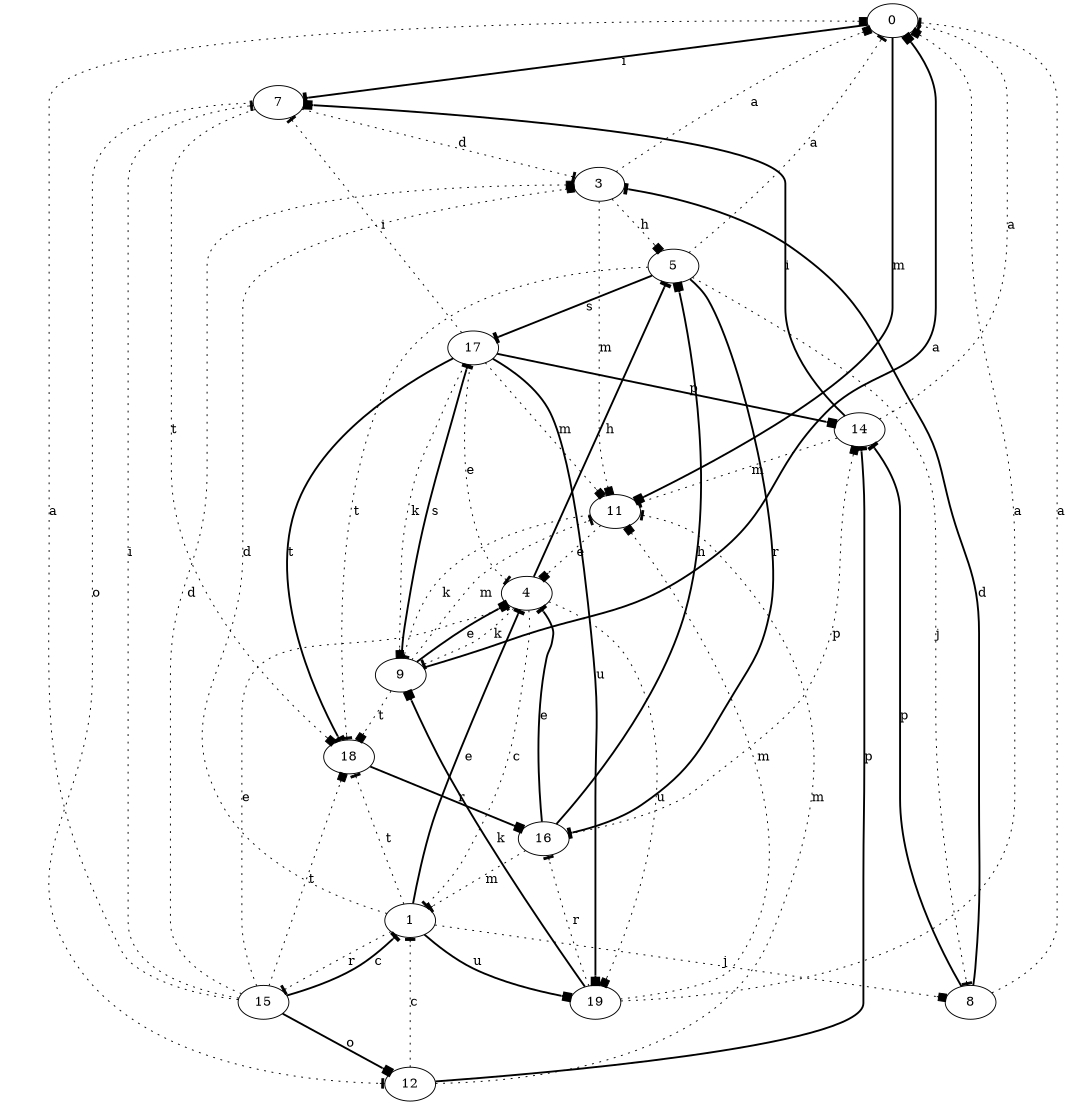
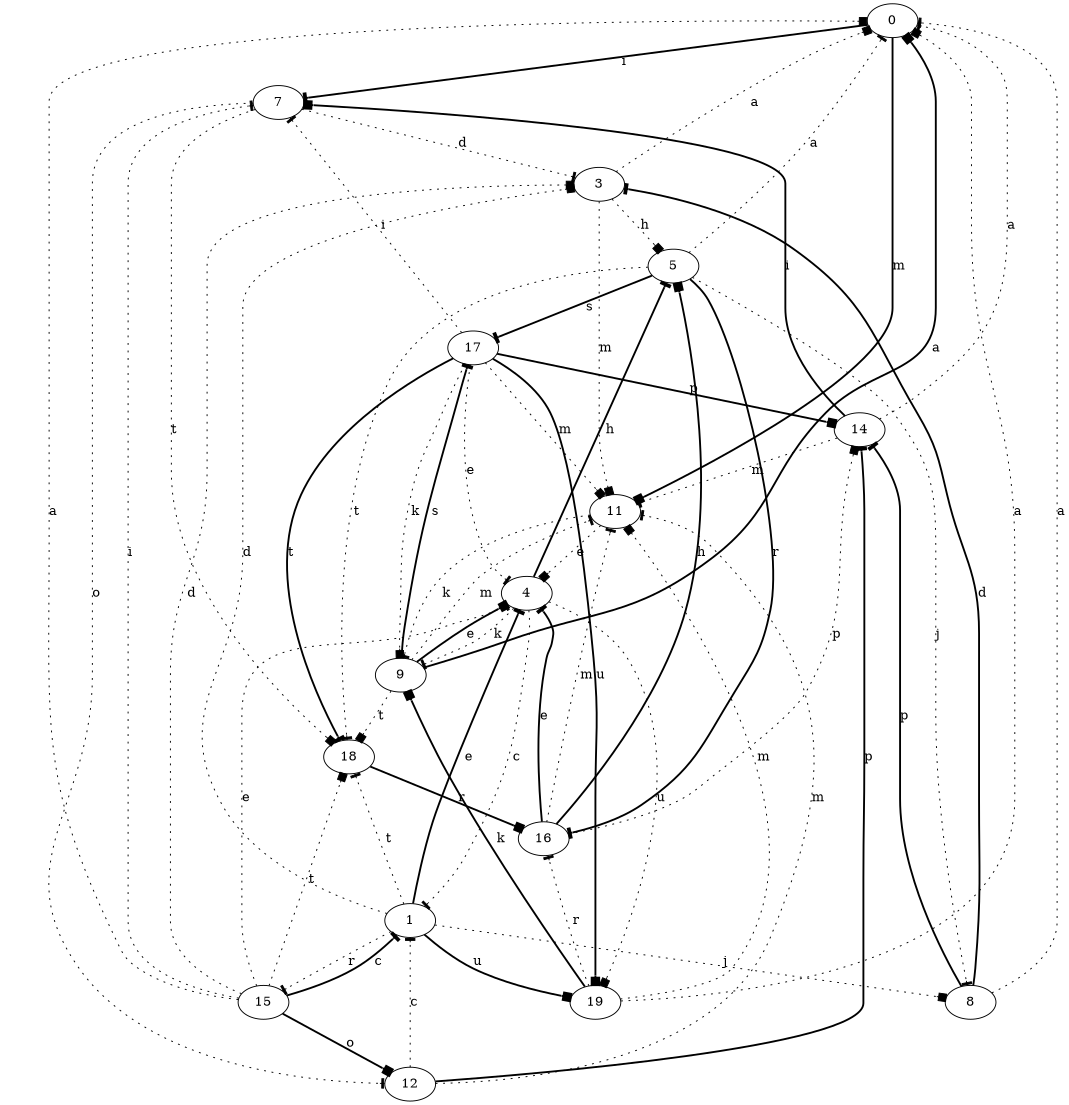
edge "16" -> "1": now "16" -> "11"
